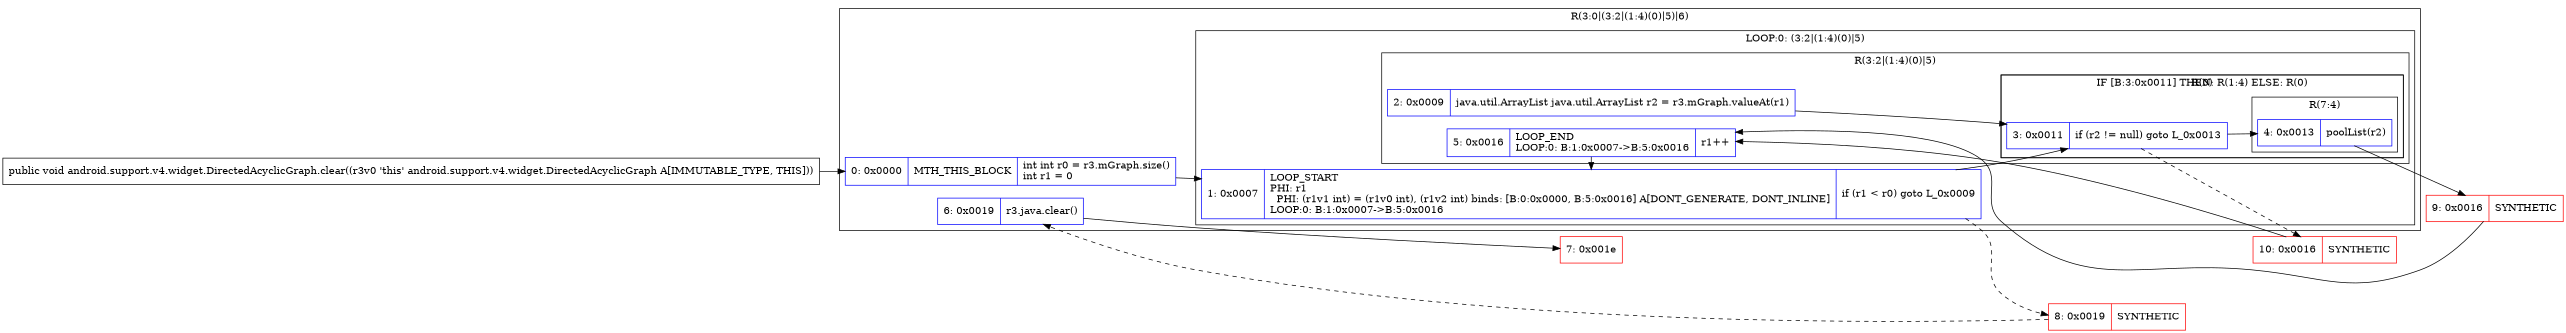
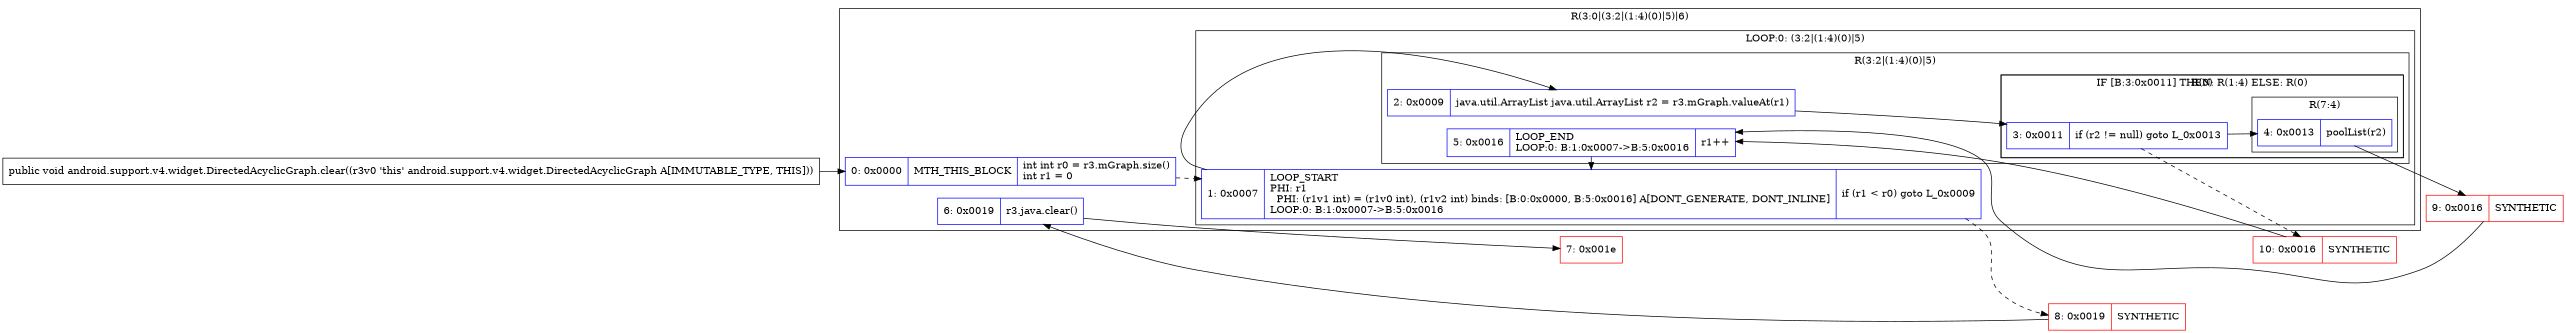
edge "1: 0x0007" -> "3: 0x0011": now "1: 0x0007" -> "2: 0x0009"
edge "0: 0x0000" -> "1: 0x0007": style solid -> dashed
edge "8: 0x0019" -> "6: 0x0019": style dashed -> solid
